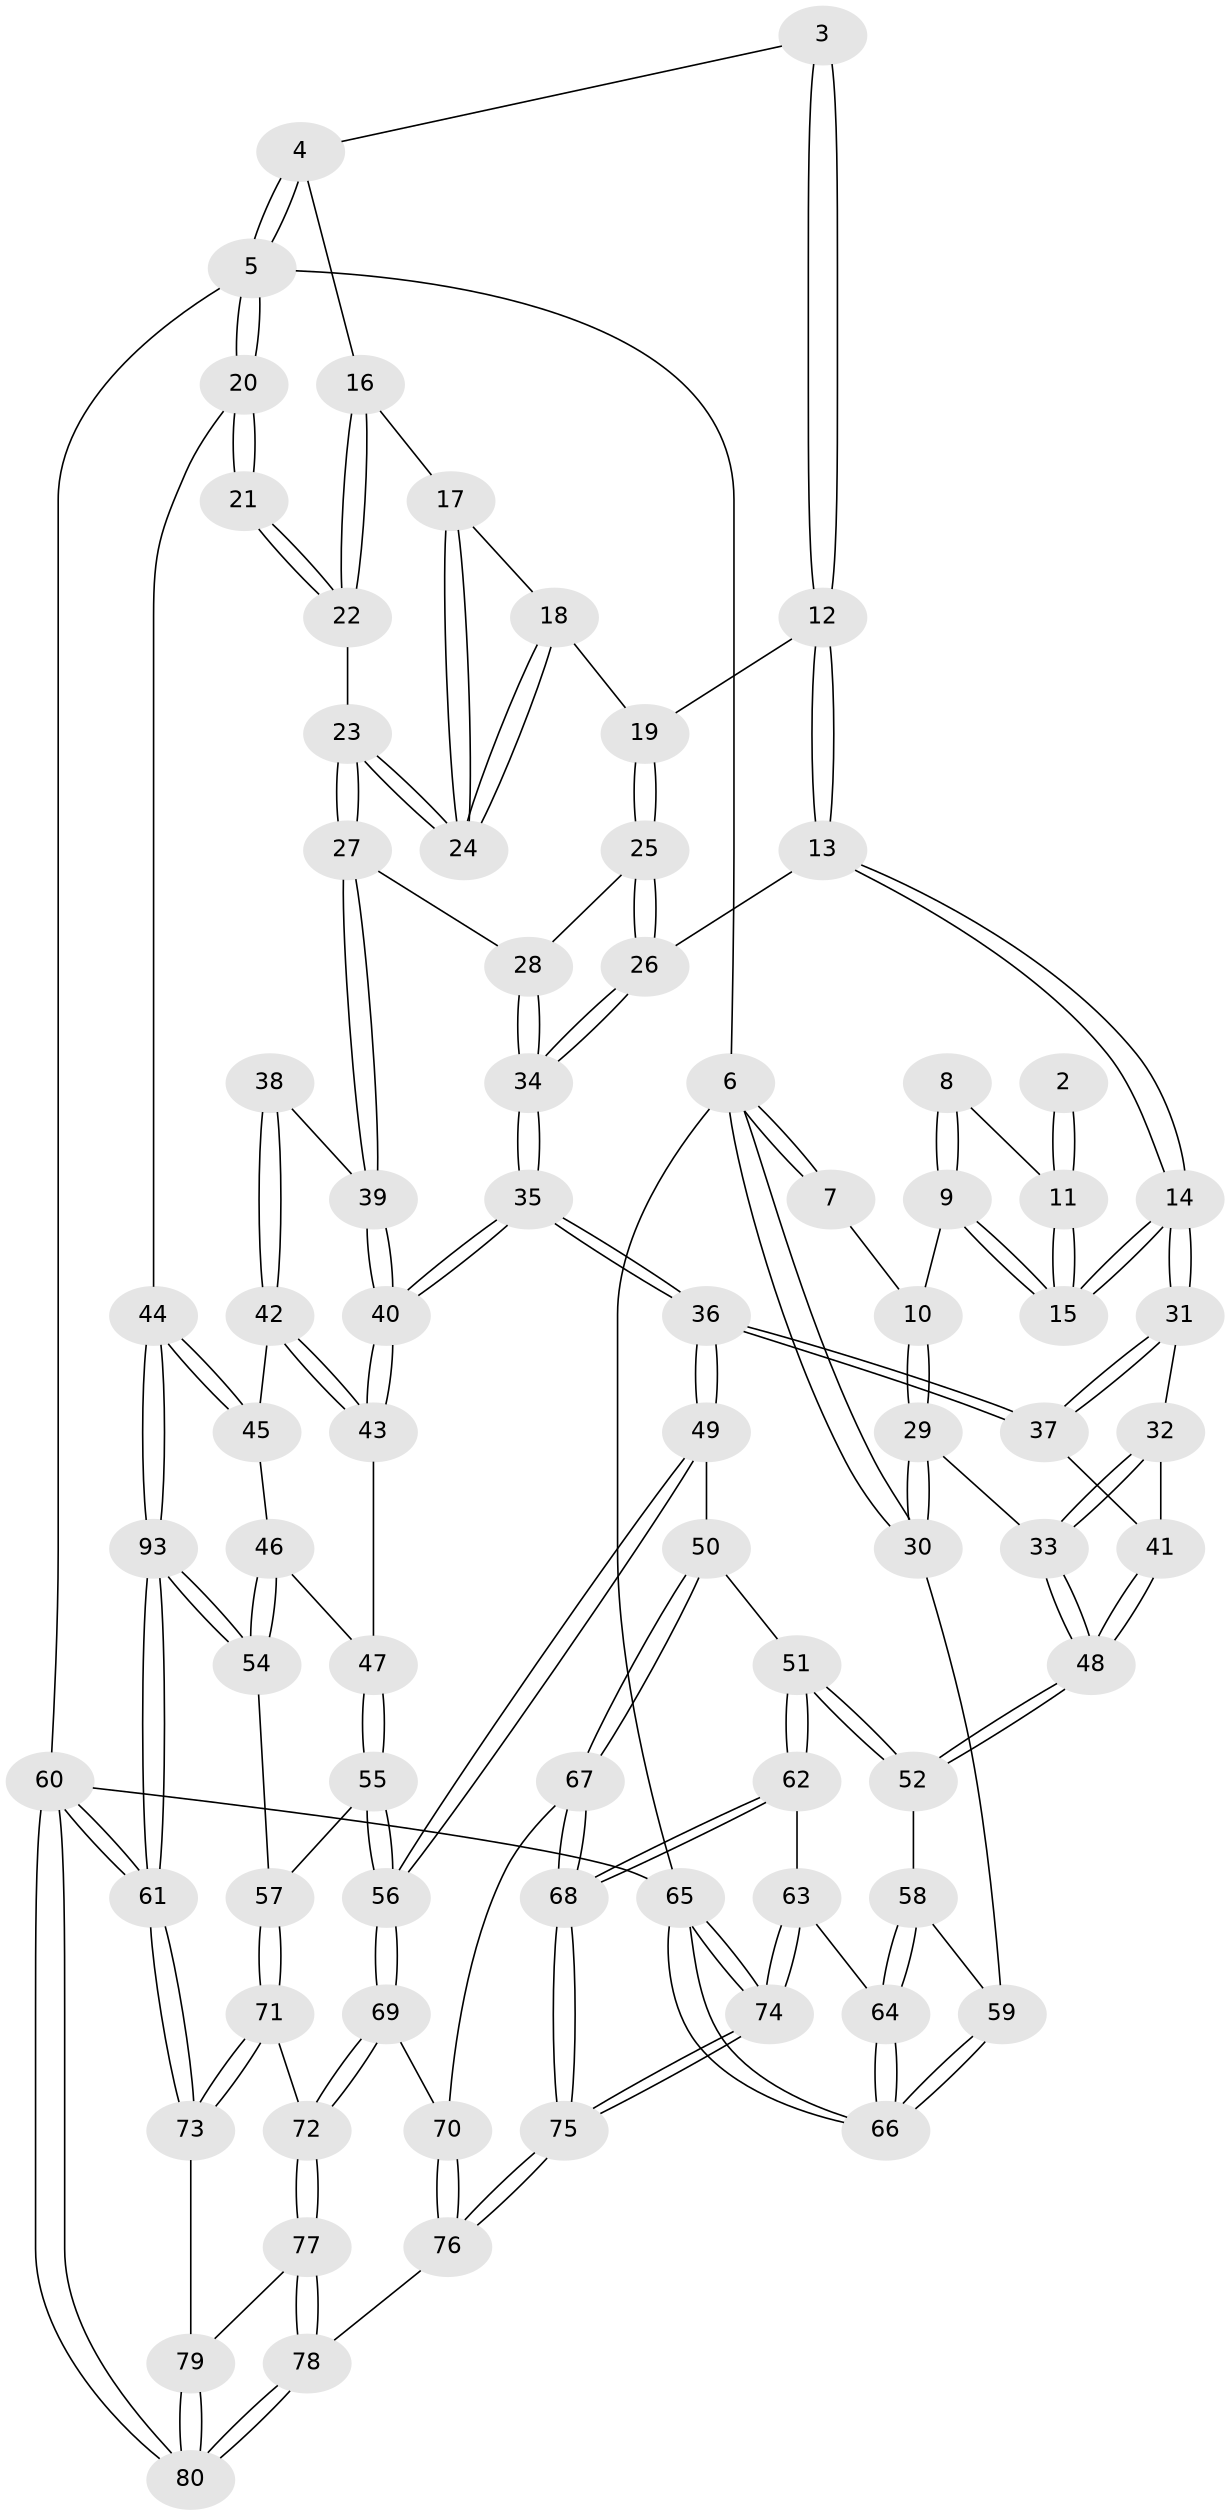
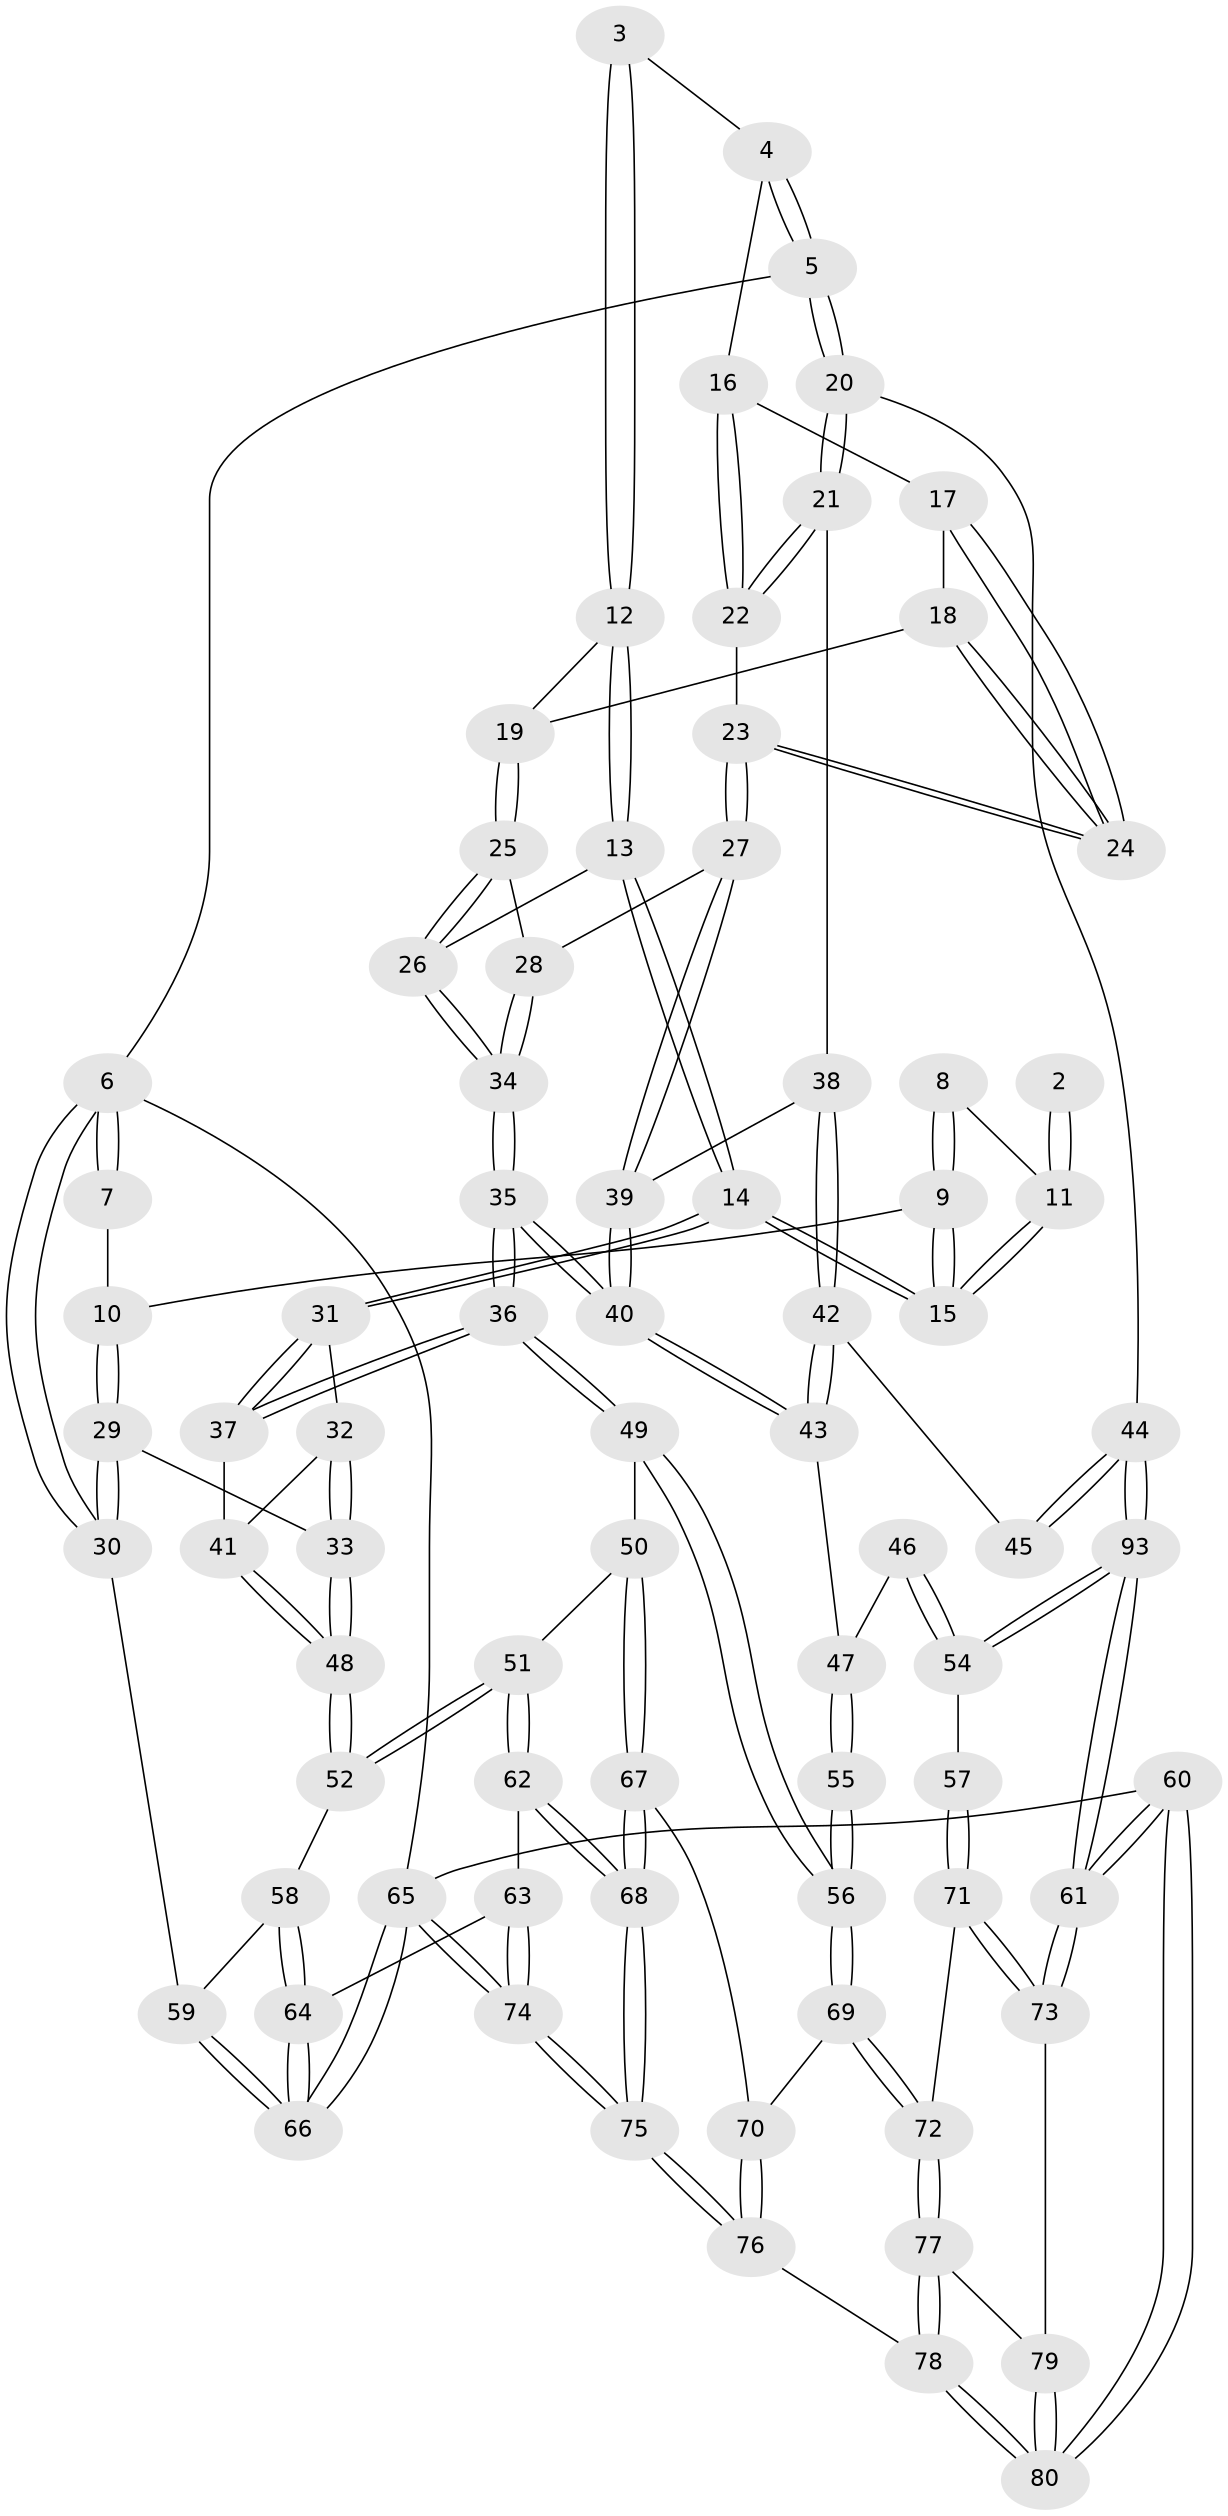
edge "21" -- "38": added
edge "5" -- "60": removed
edge "45" -- "46": removed
edge "55" -- "57": removed
